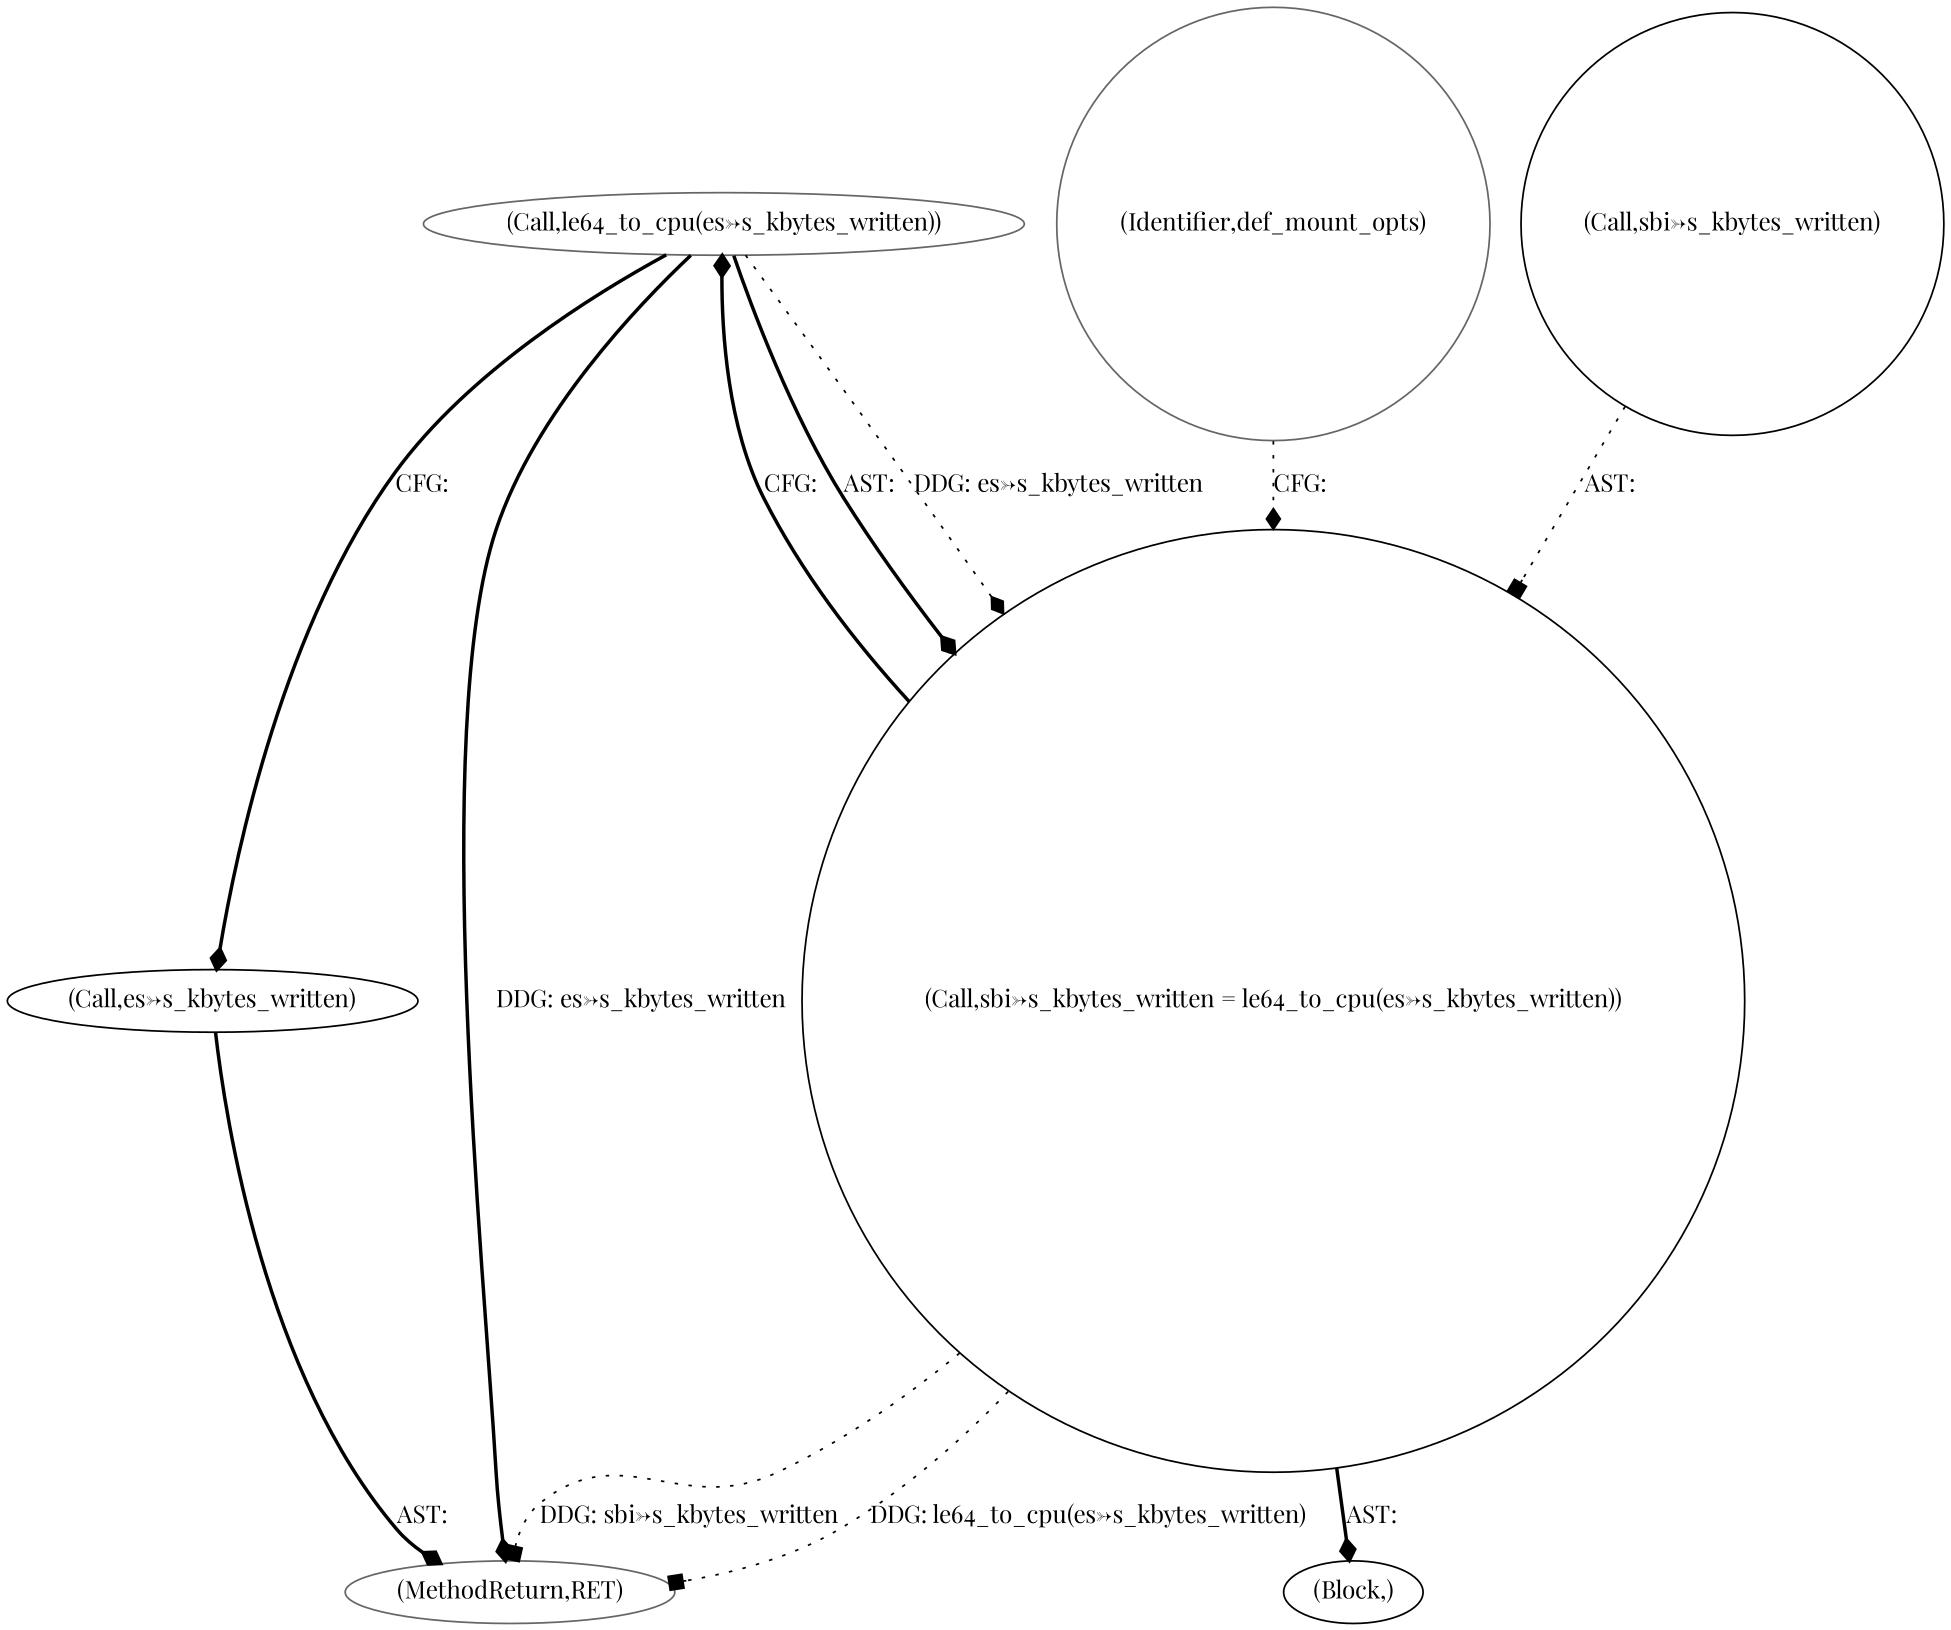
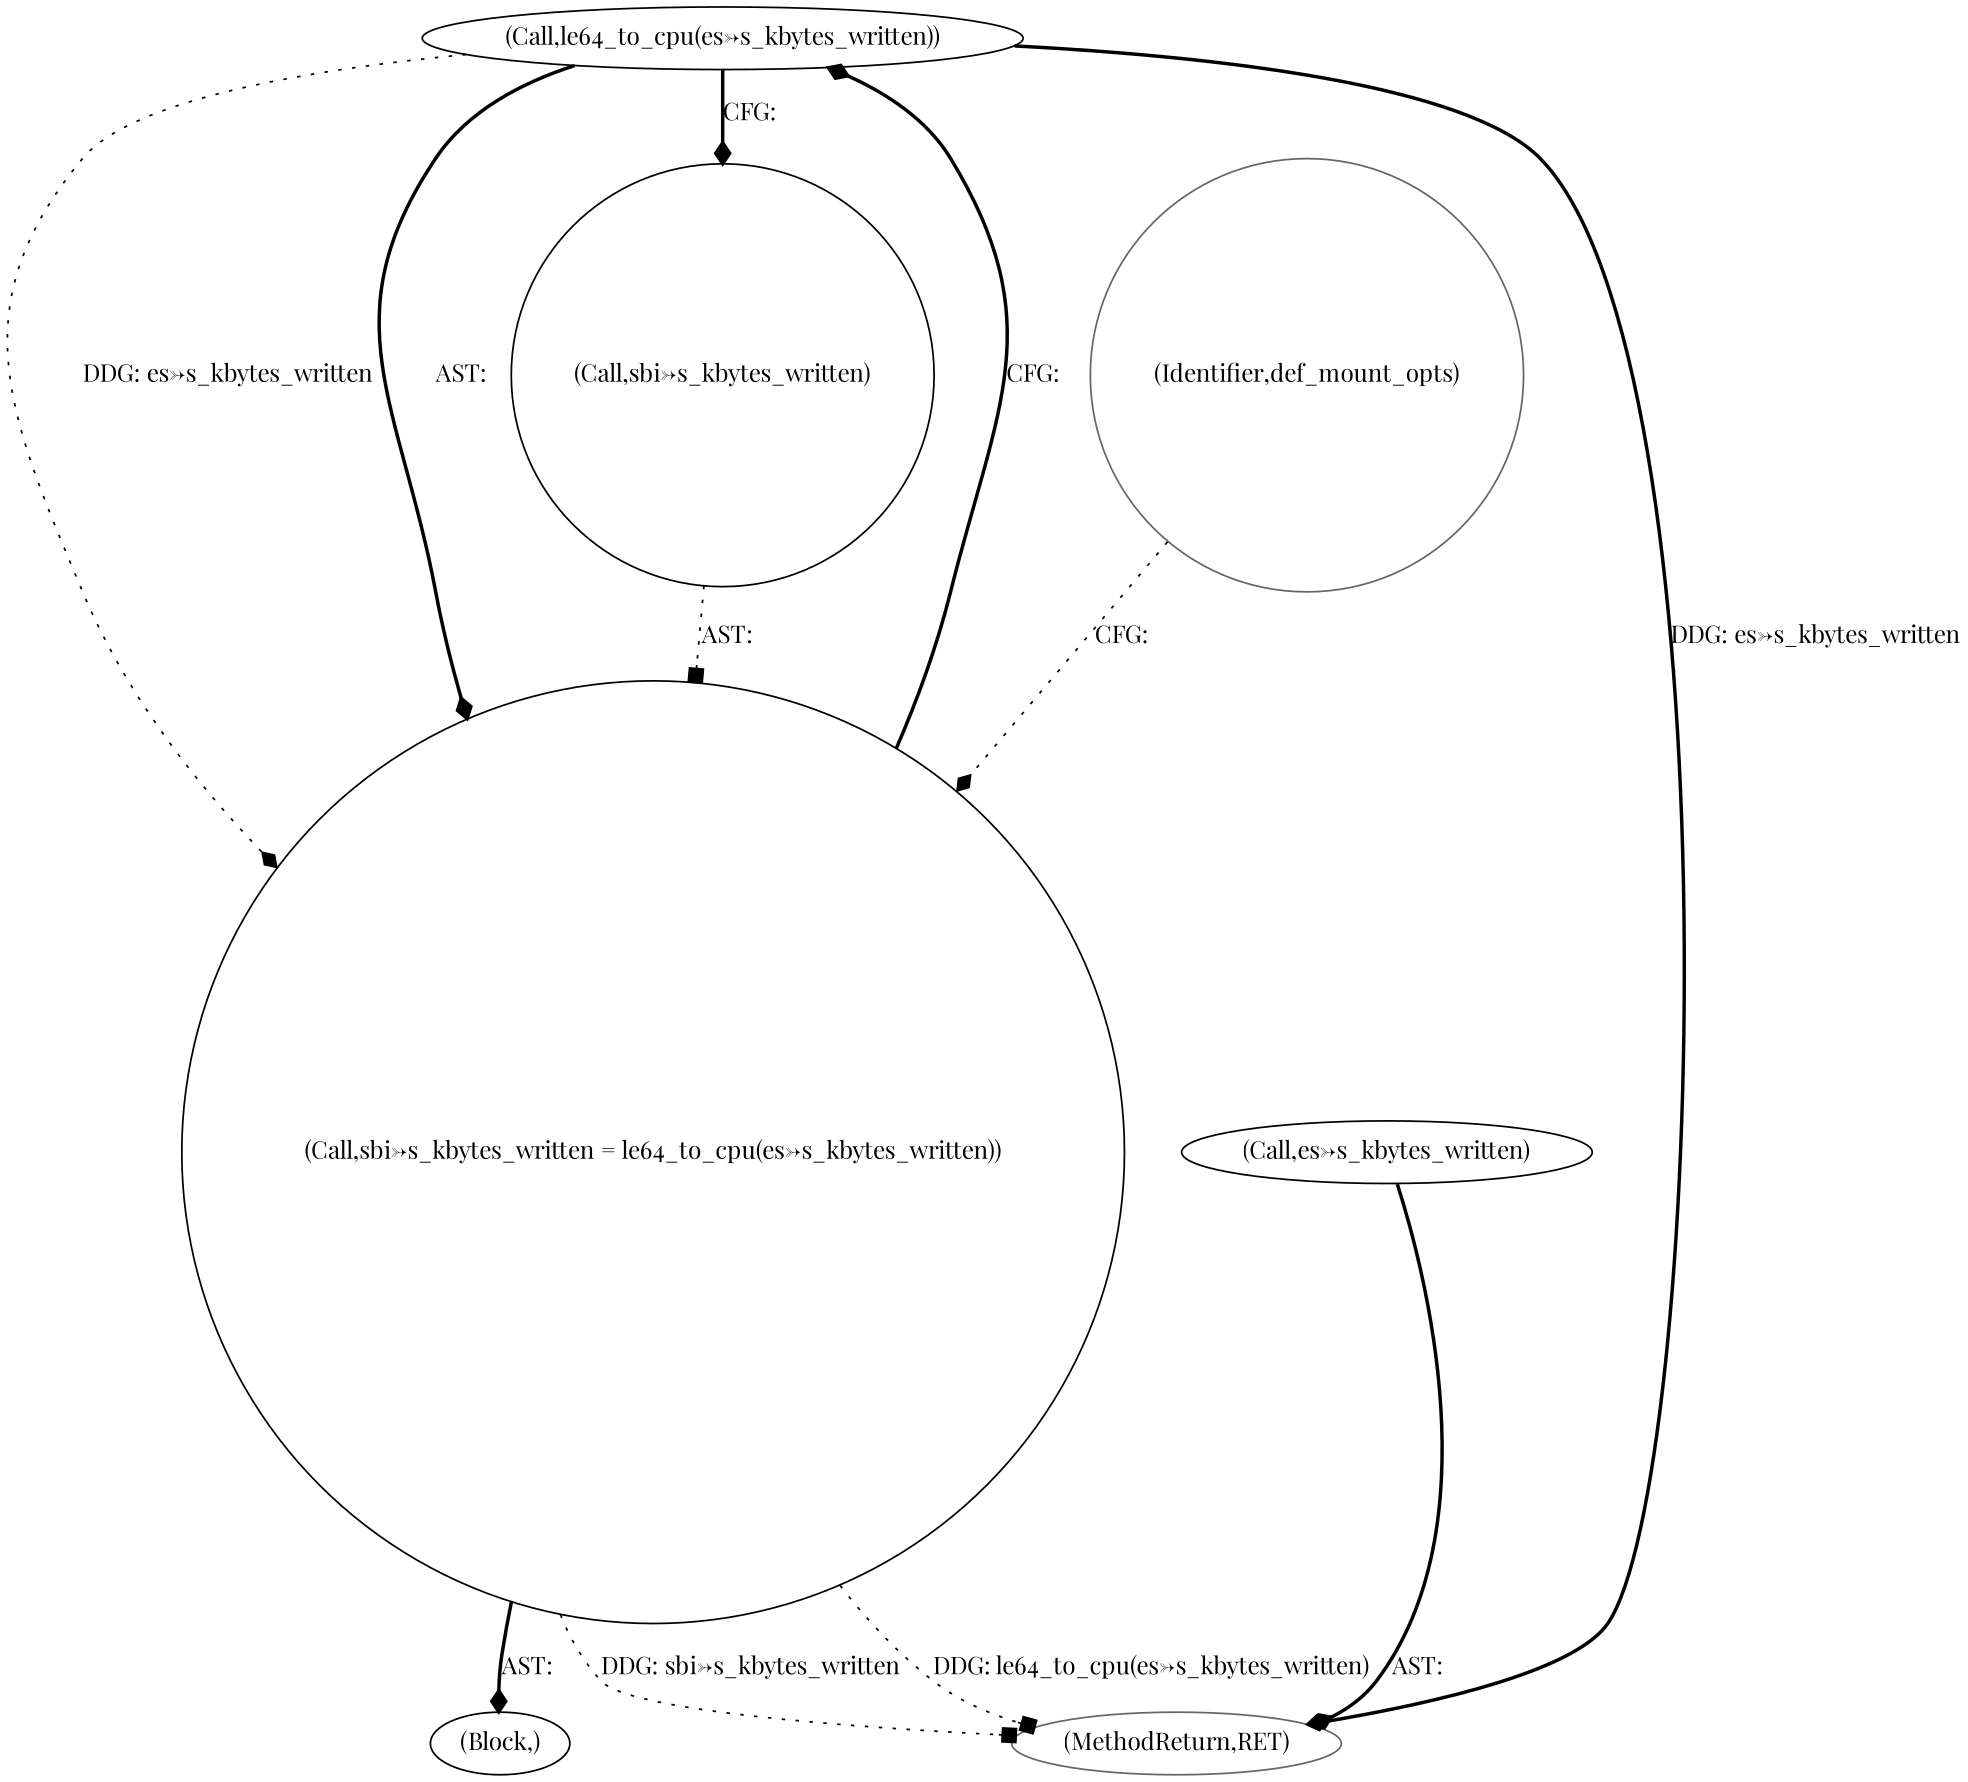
node "(Call,le64_to_cpu(es->s_kbytes_written))": color gray40 -> black
edge "(Call,le64_to_cpu(es->s_kbytes_written))" -> "(Call,es->s_kbytes_written)": now "(Call,le64_to_cpu(es->s_kbytes_written))" -> "(Call,sbi->s_kbytes_written)"
